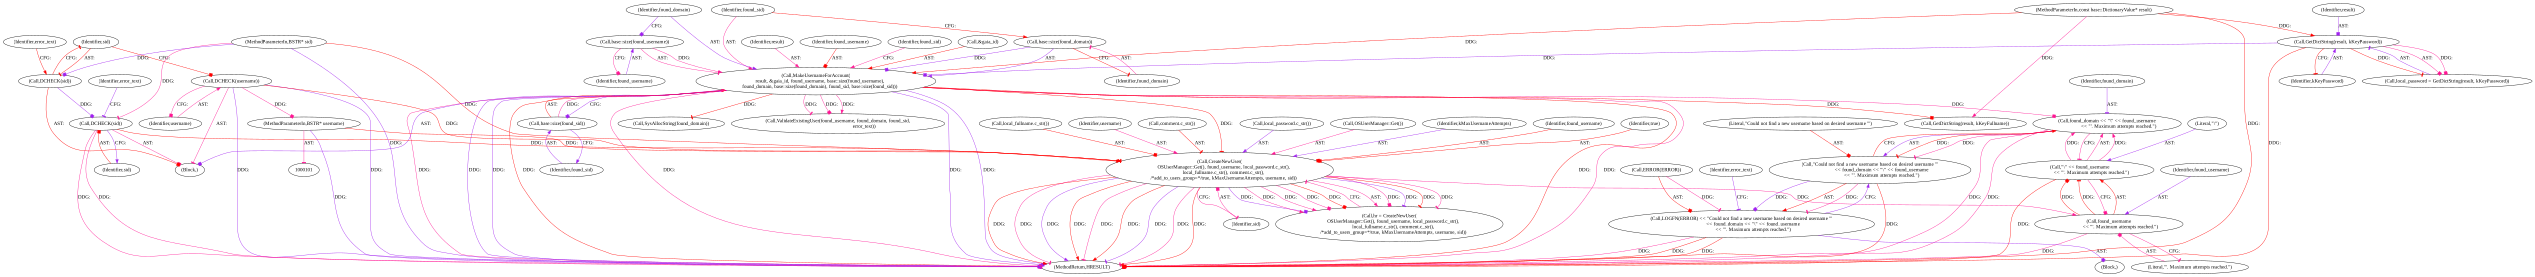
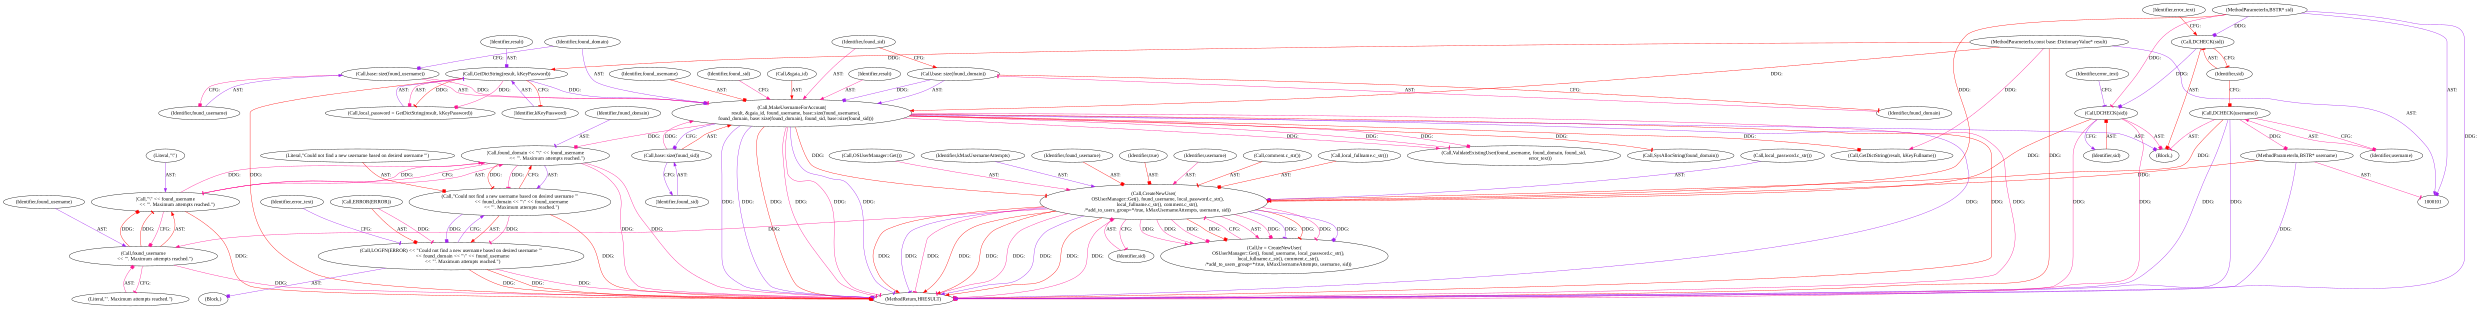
edge "(MethodParameterIn,BSTR* sid)" -> "1000101": added, label "AST:"
edge "(MethodParameterIn,const base::DictionaryValue* result)" -> "1000101": added, label "AST:"
